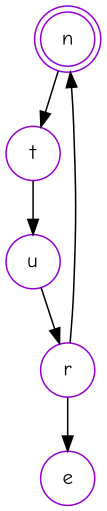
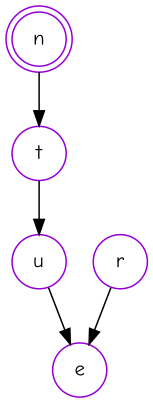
edge "r" -> "n": removed
edge "u" -> "r": now "u" -> "e"
